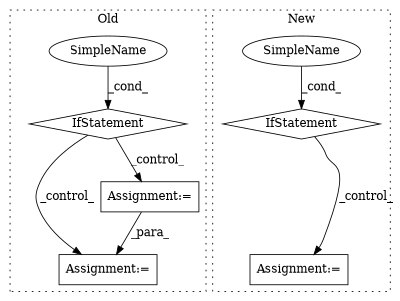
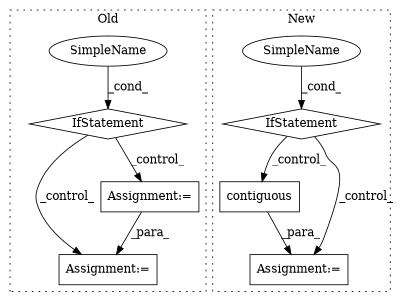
node "contiguous": added
